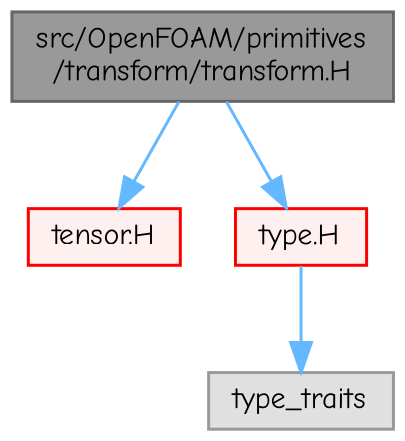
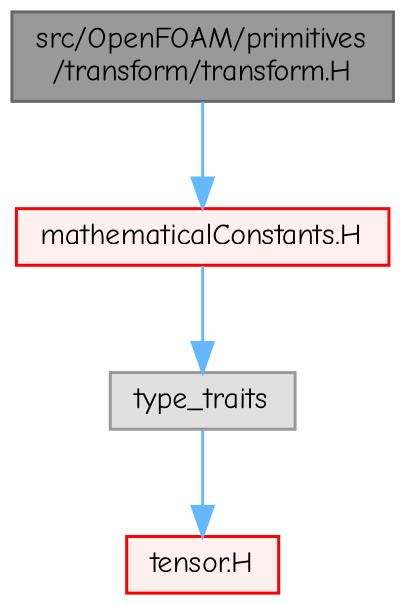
edge "src/OpenFOAM/primitives /transform/transform.H" -> "tensor.H": now "type_traits" -> "tensor.H"
node "type.H": label "type.H" -> "mathematicalConstants.H"
